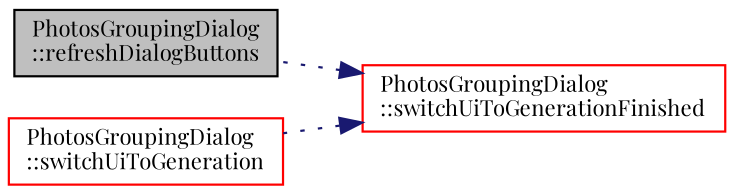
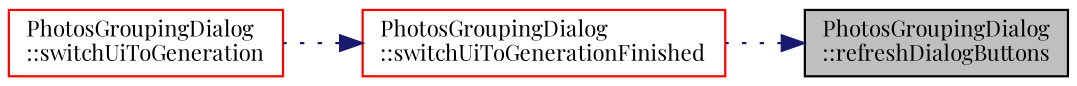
edge "PhotosGroupingDialog ::refreshDialogButtons" -> "PhotosGroupingDialog ::switchUiToGenerationFinished": reversed
